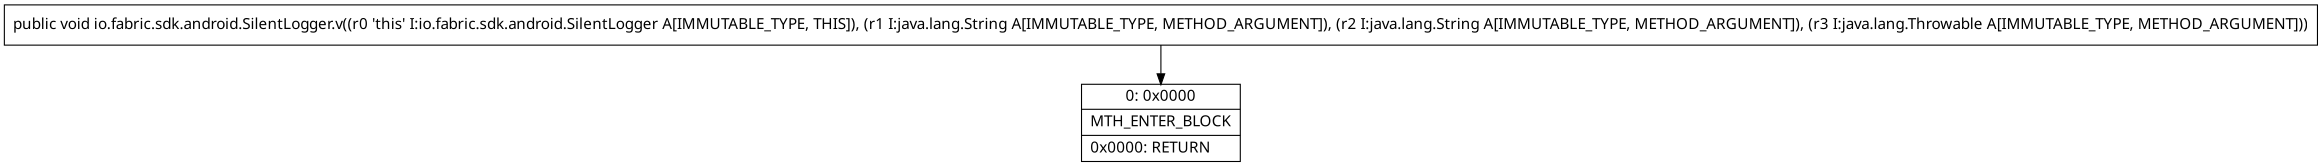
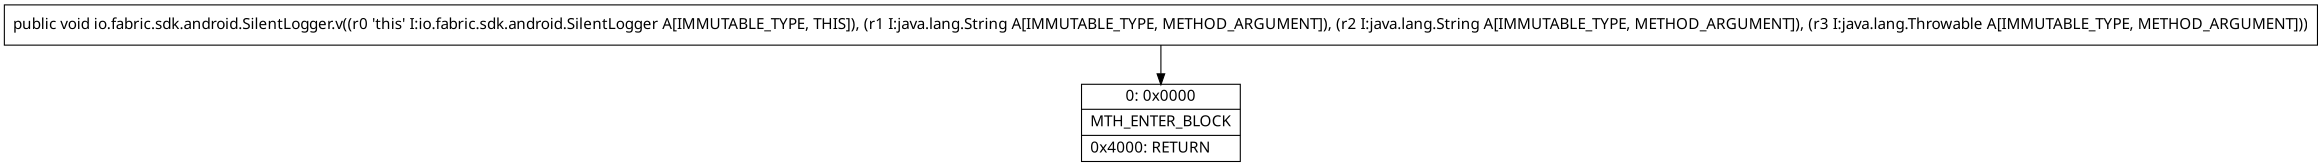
node "0: 0x0000": text "0x0000: RETURN" -> "0x4000: RETURN"
